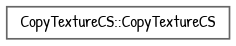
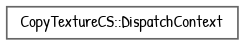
node "CopyTextureCS::CopyTextureCS": label "CopyTextureCS::CopyTextureCS" -> "CopyTextureCS::DispatchContext"
